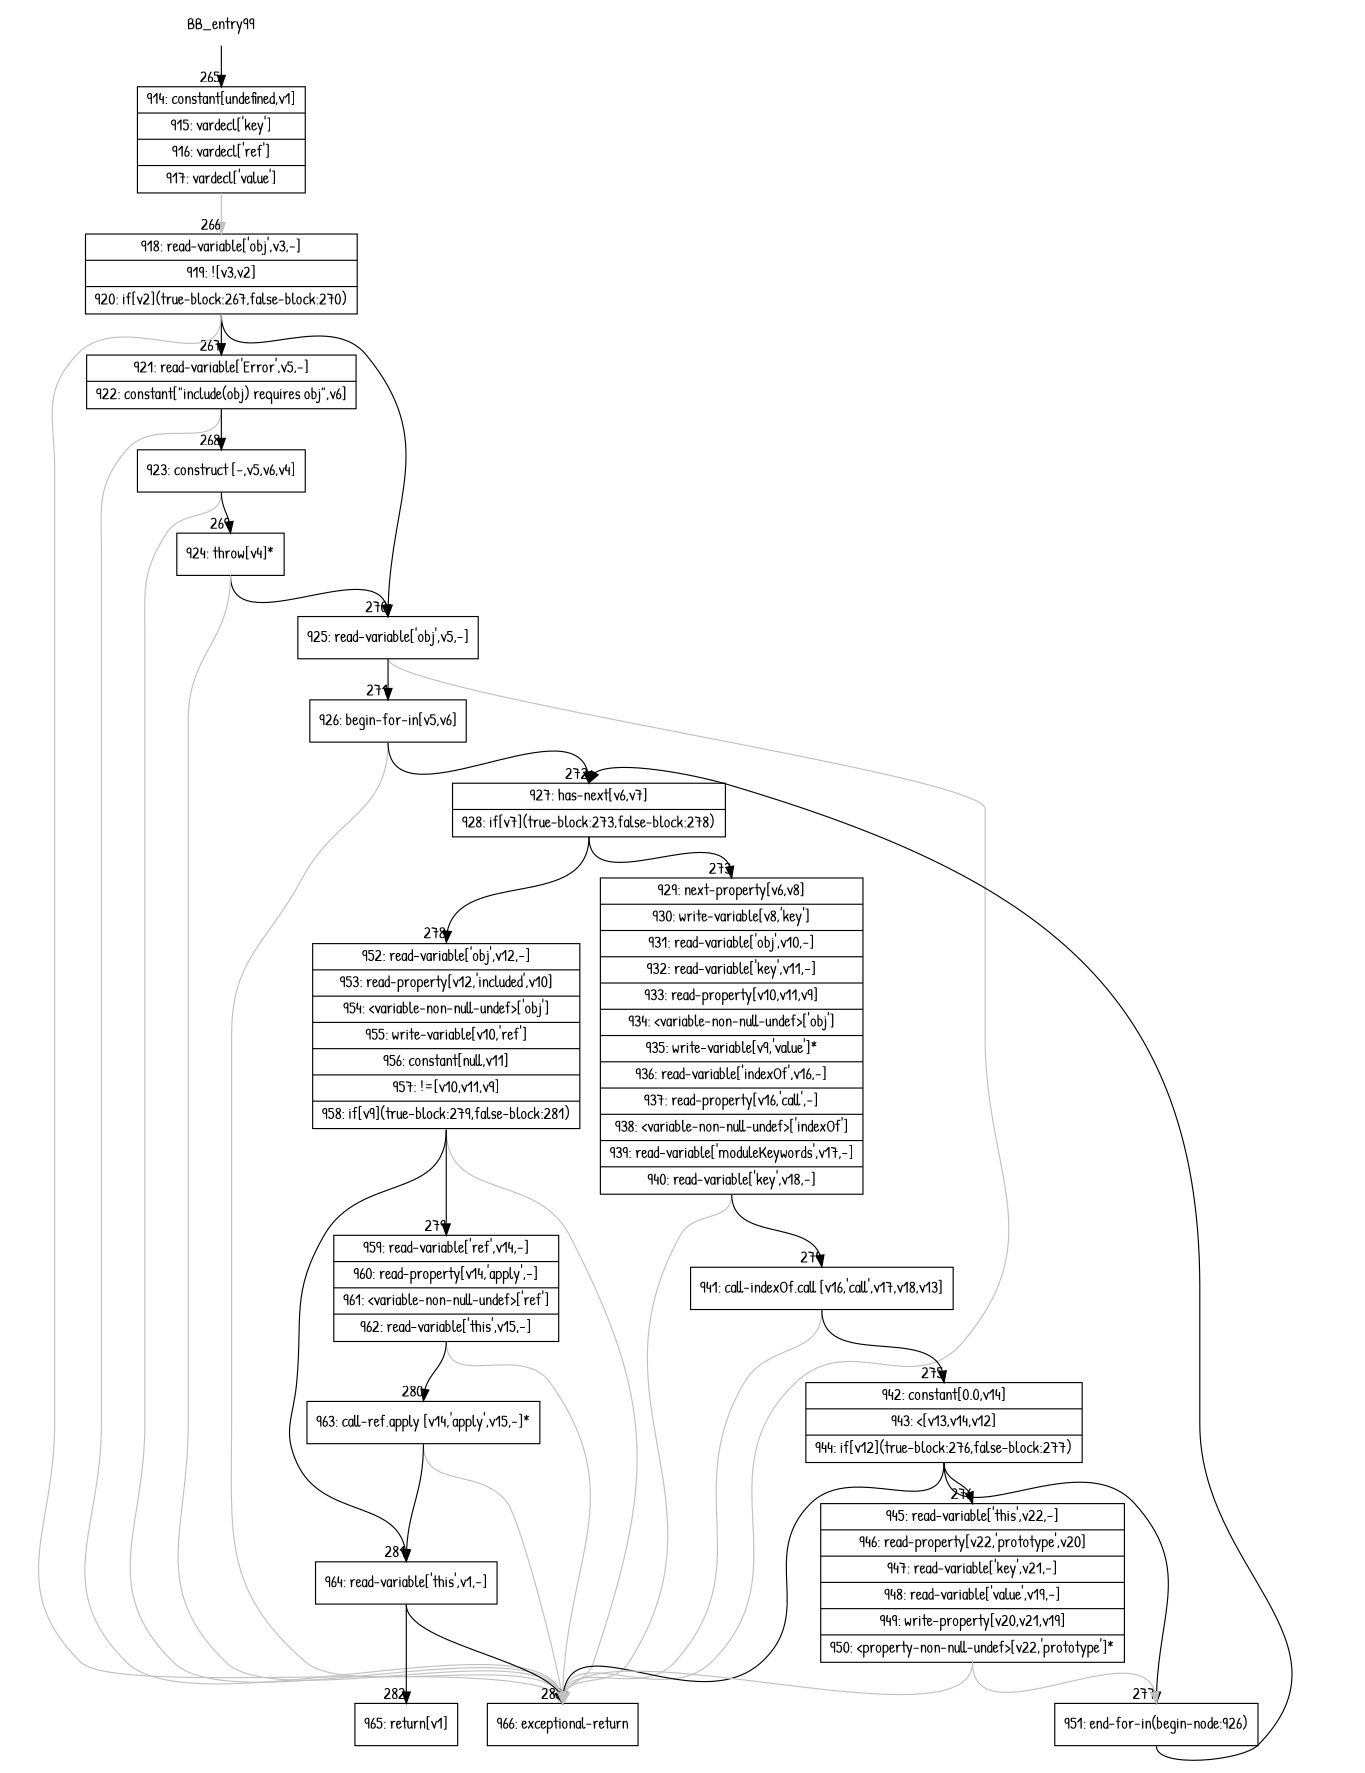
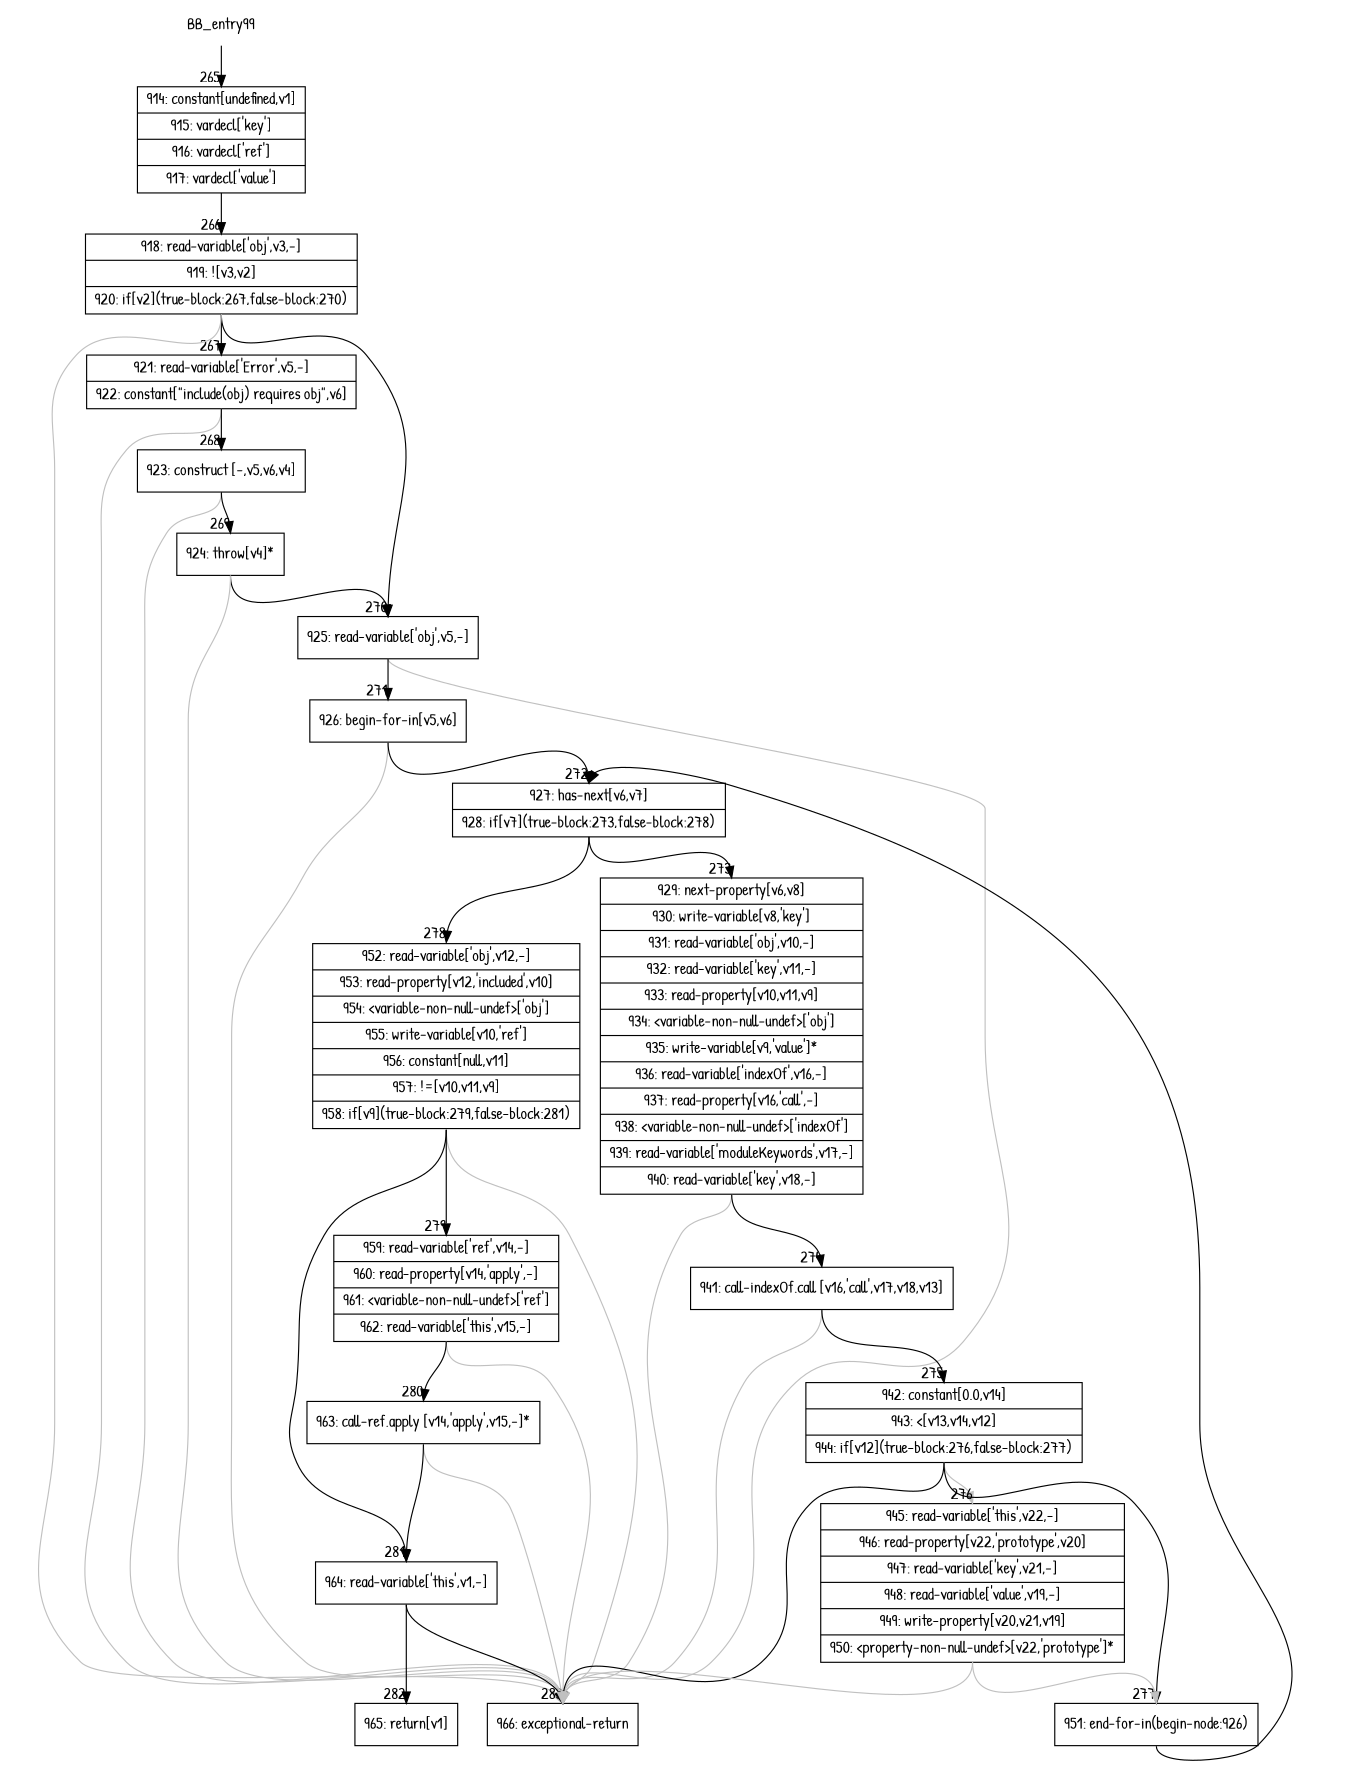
edge "914: constant[undefined,v1]" -> "918: read-variable['obj',v3,-]": color gray -> black
edge "942: constant[0.0,v14]" -> "945: read-variable['this',v22,-]": color black -> gray
